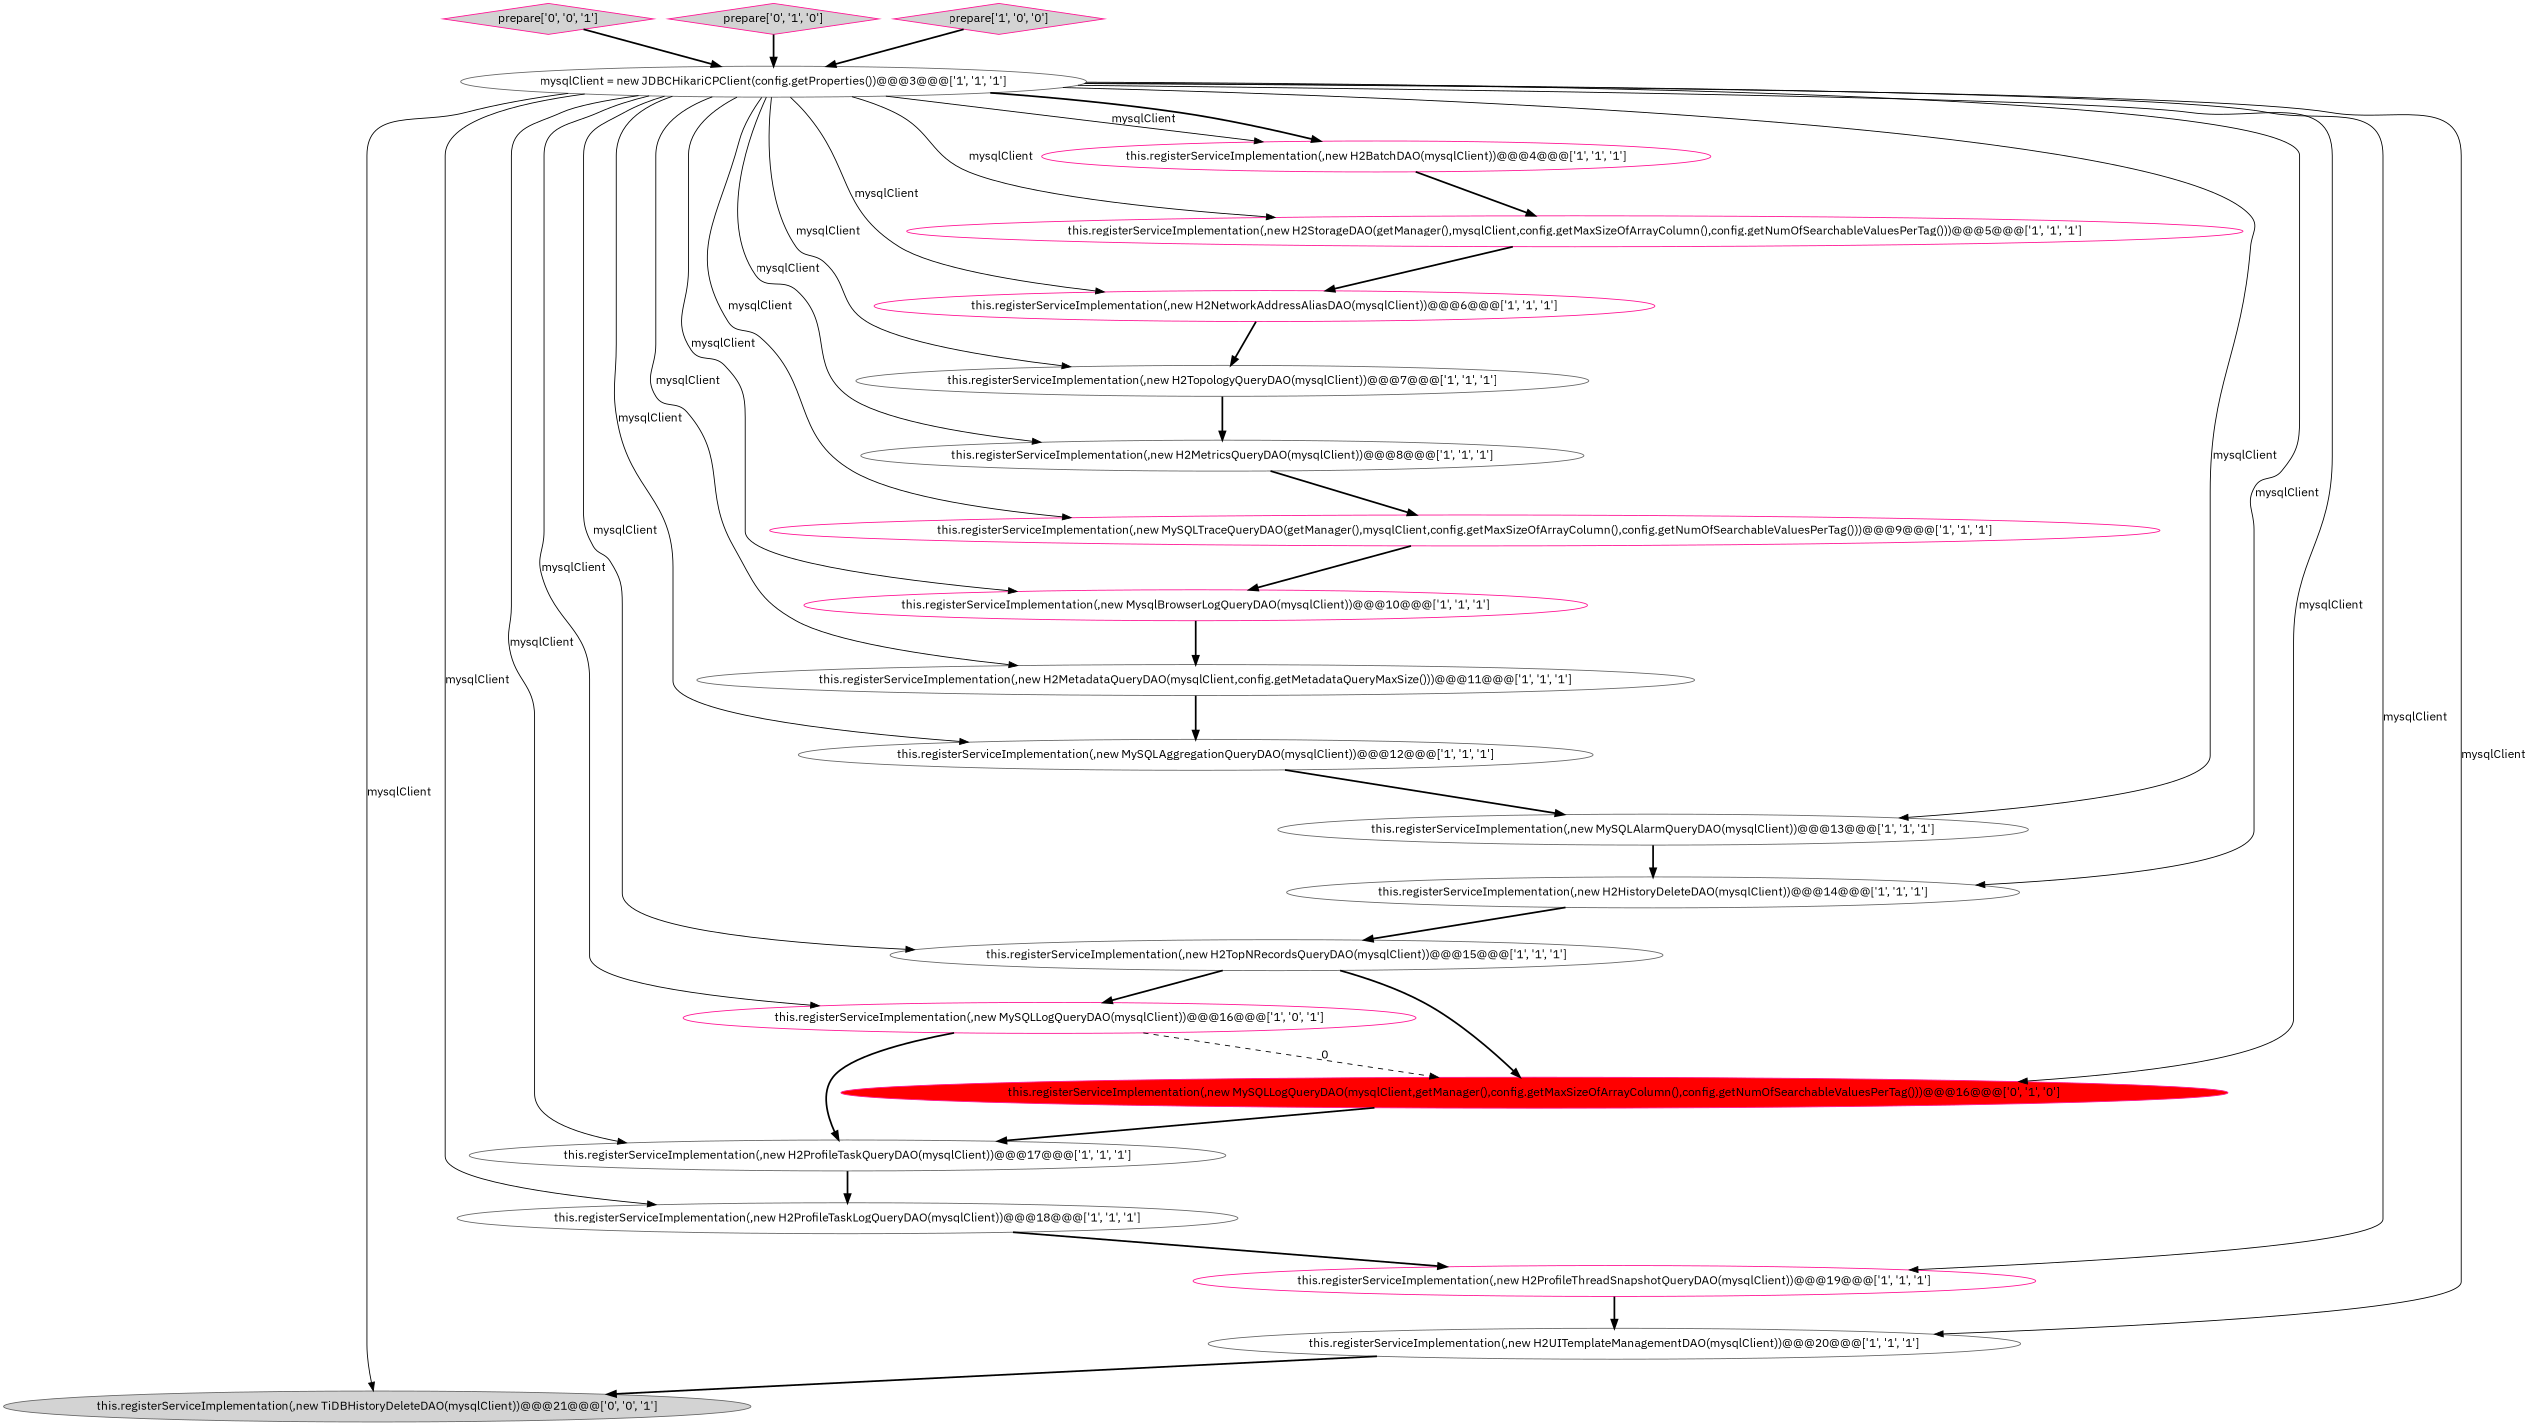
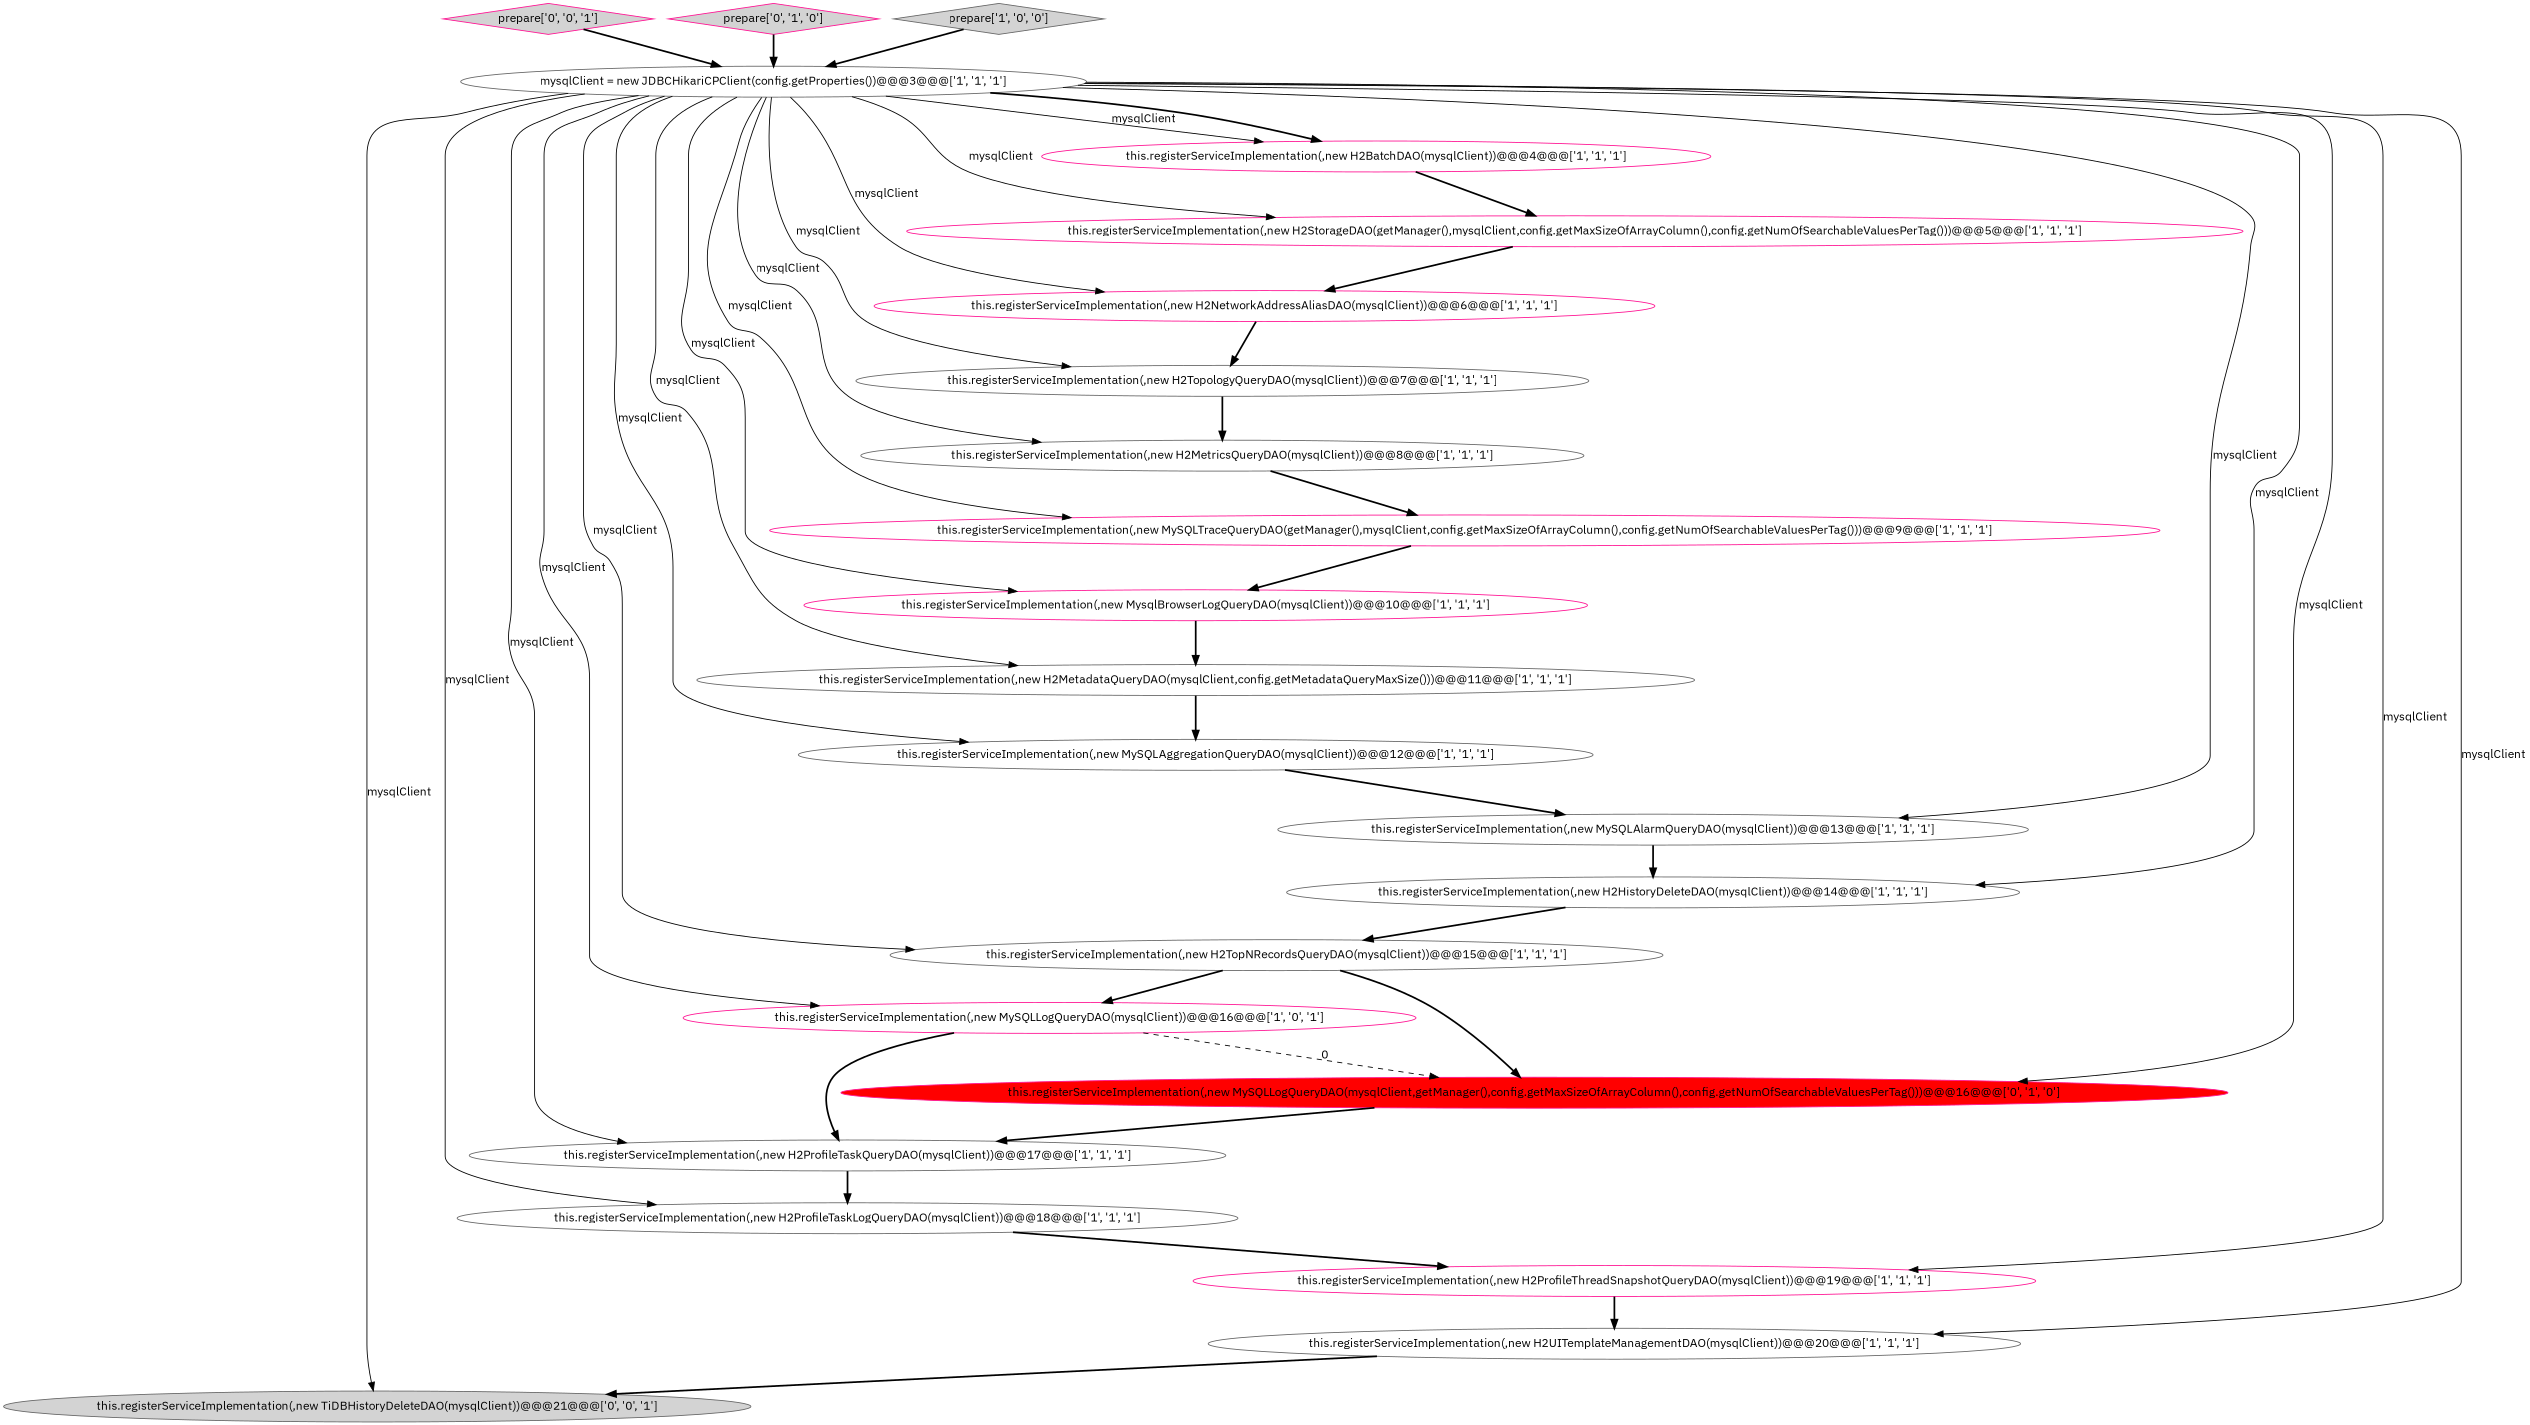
node "prepare['1', '0', '0']": color deeppink -> gray40
